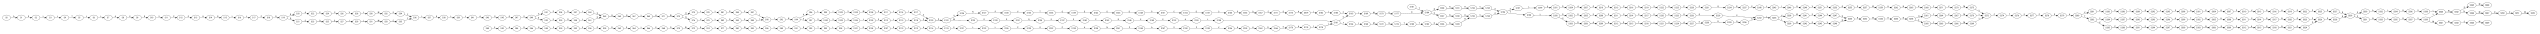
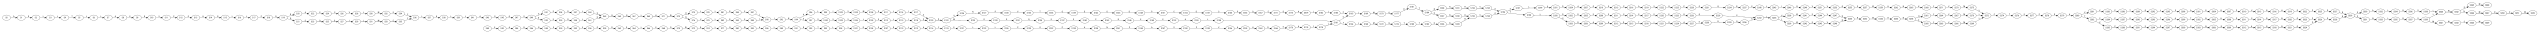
edge "S177" -> "S184": now "S177" -> "S181"
